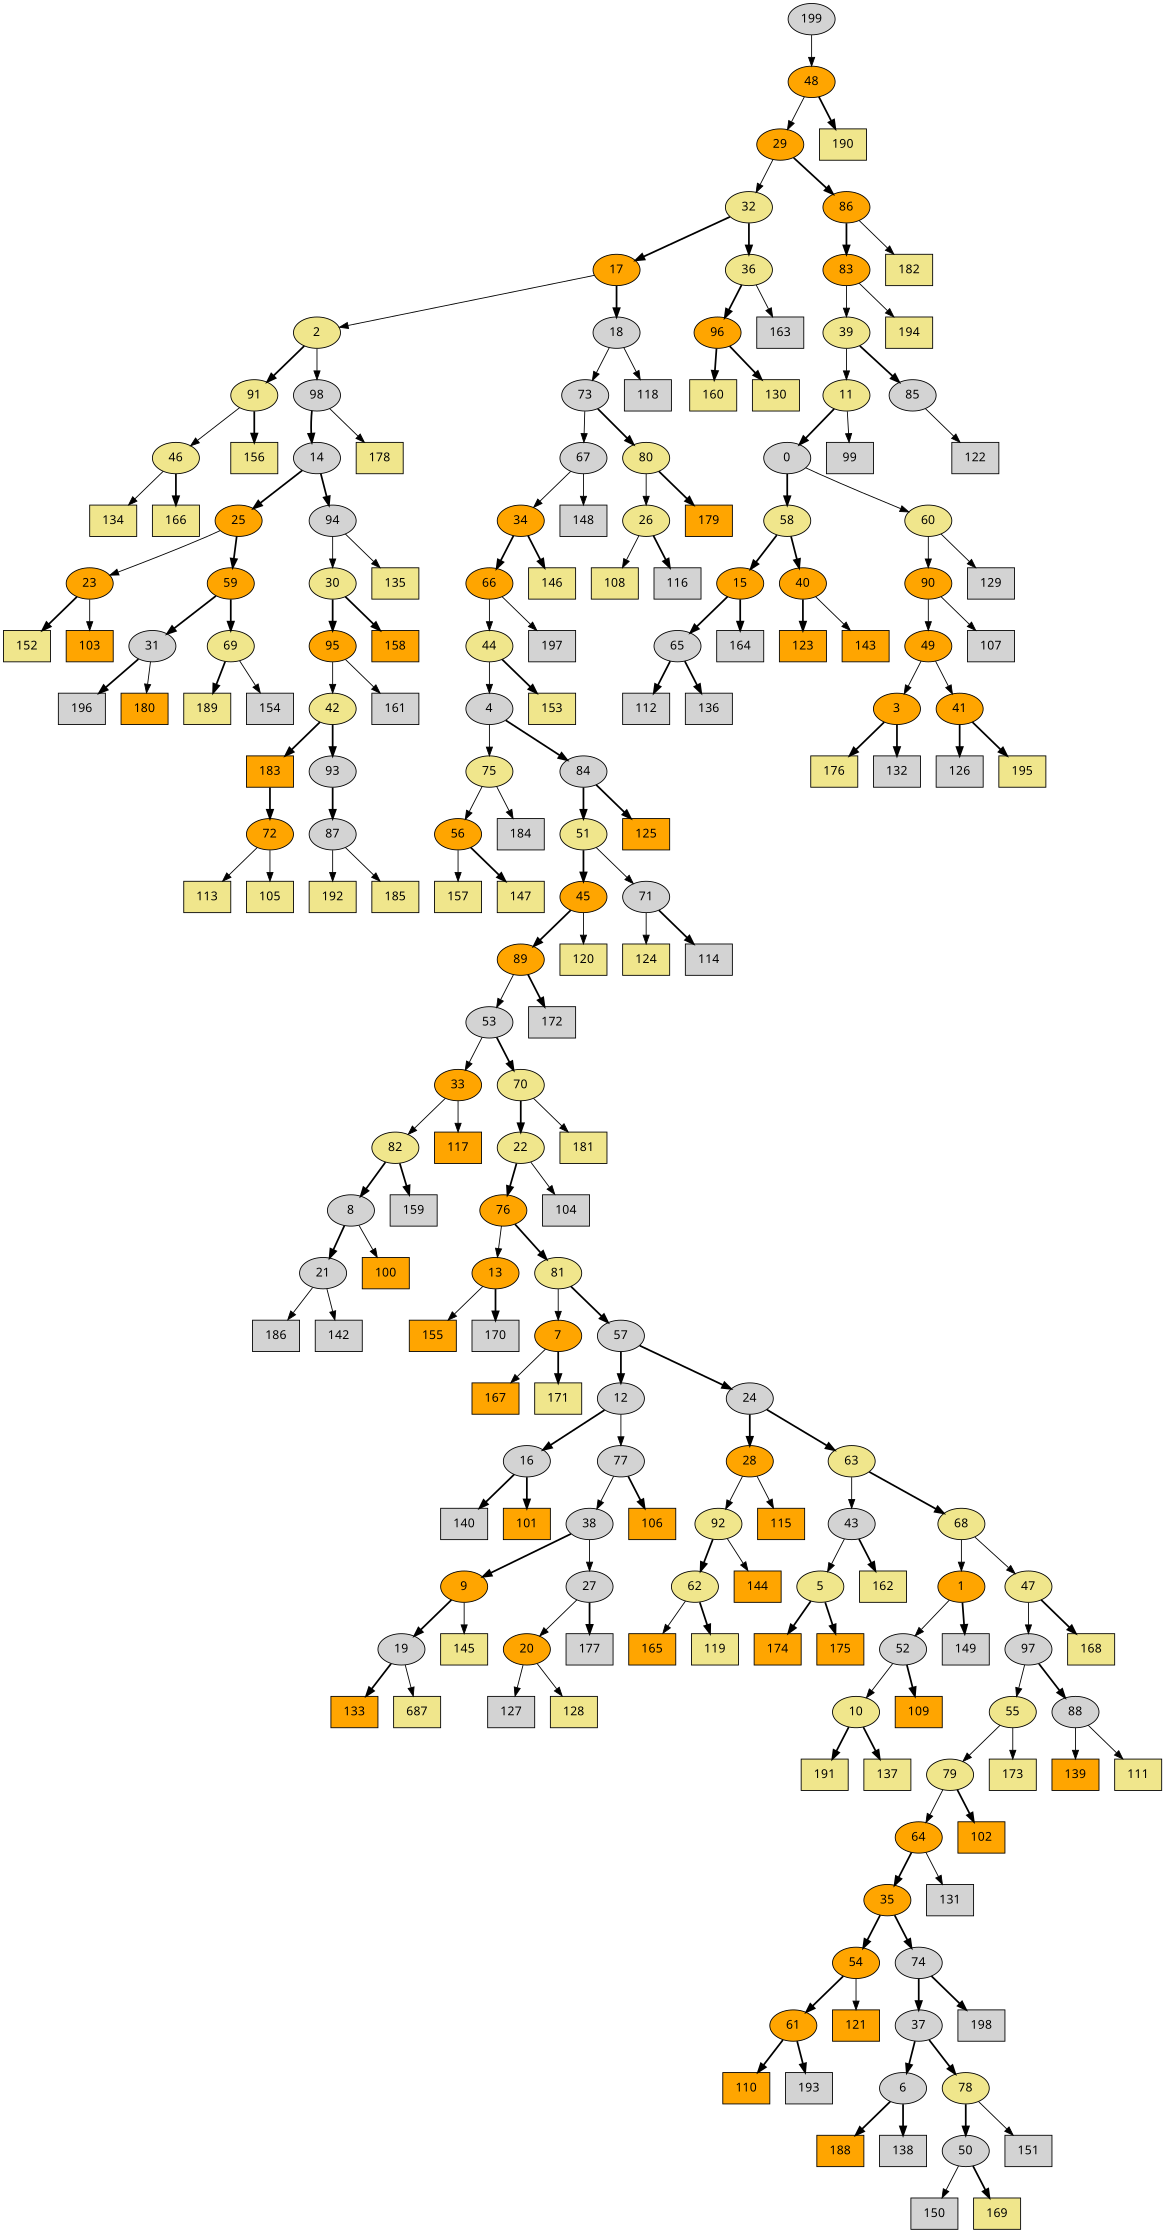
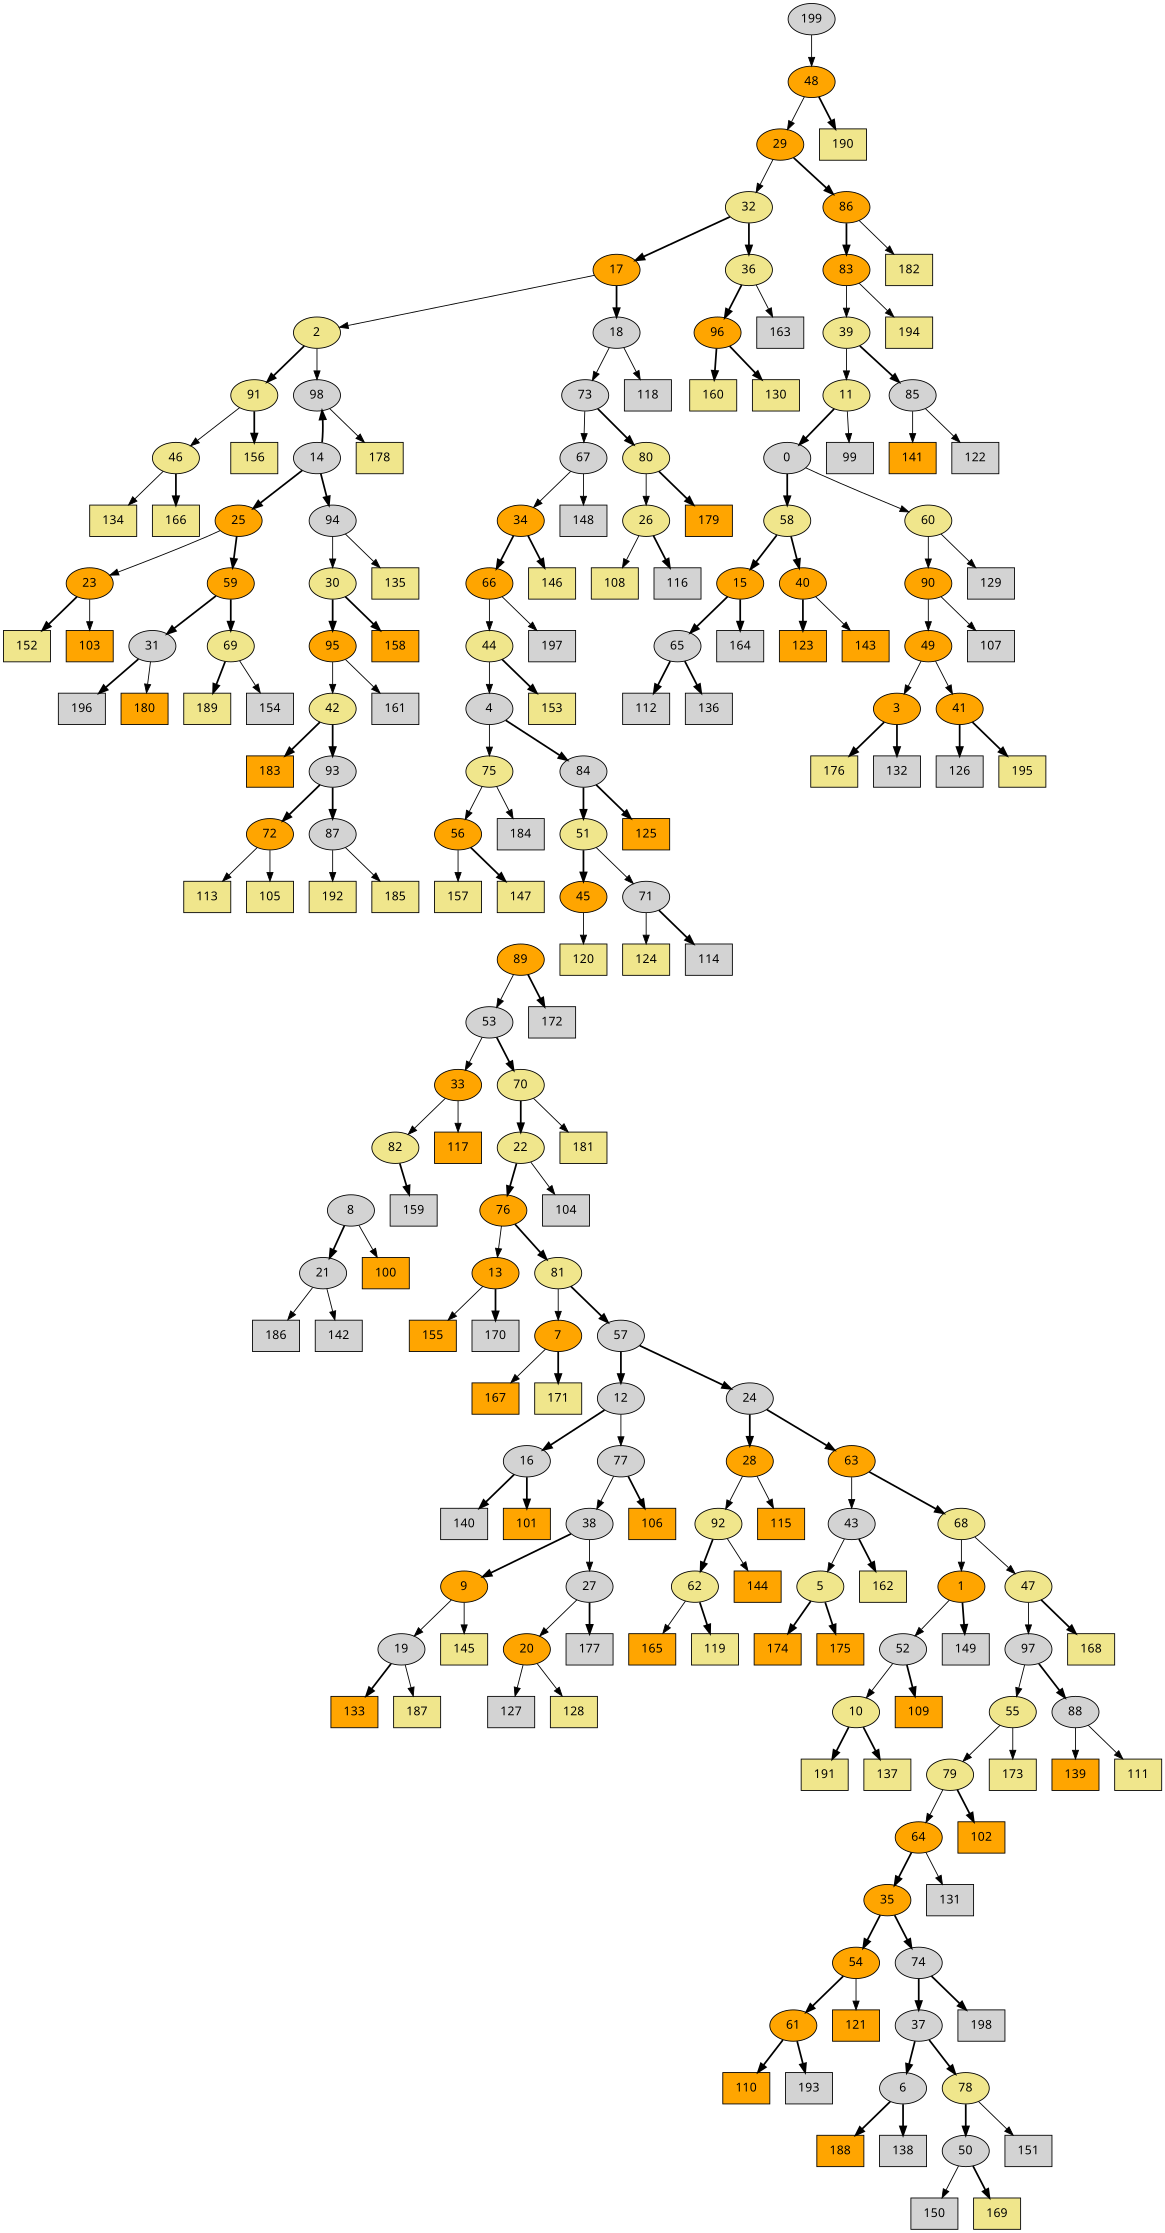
edge "98" -> "14": reversed
node "141": added
edge "183" -> "72": now "93" -> "72"
edge "45" -> "89": removed
edge "82" -> "8": removed
node "63": fillcolor khaki -> orange
edge "9" -> "19": style bold -> solid
node "687": label "687" -> "187"
